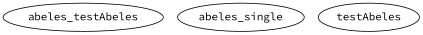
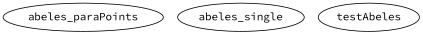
node "abeles_testAbeles": label "abeles_testAbeles" -> "abeles_paraPoints"
